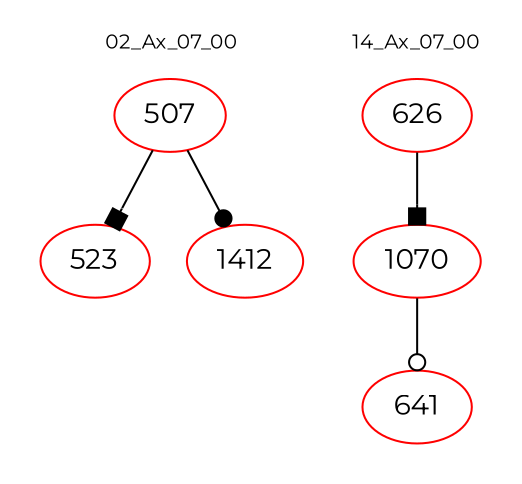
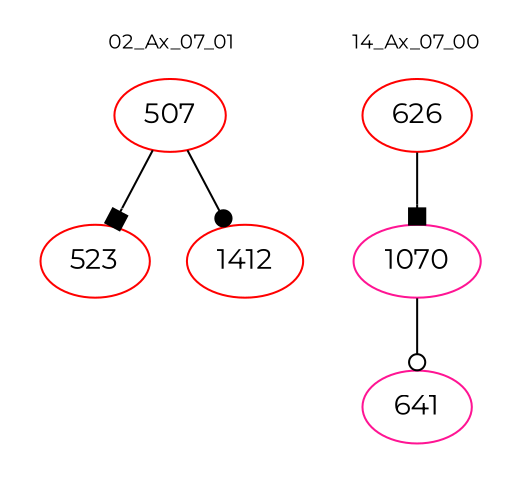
cluster "02_Ax_07_00": label "02_Ax_07_00" -> "02_Ax_07_01"
node "1070": color red -> deeppink
node "641": color red -> deeppink
